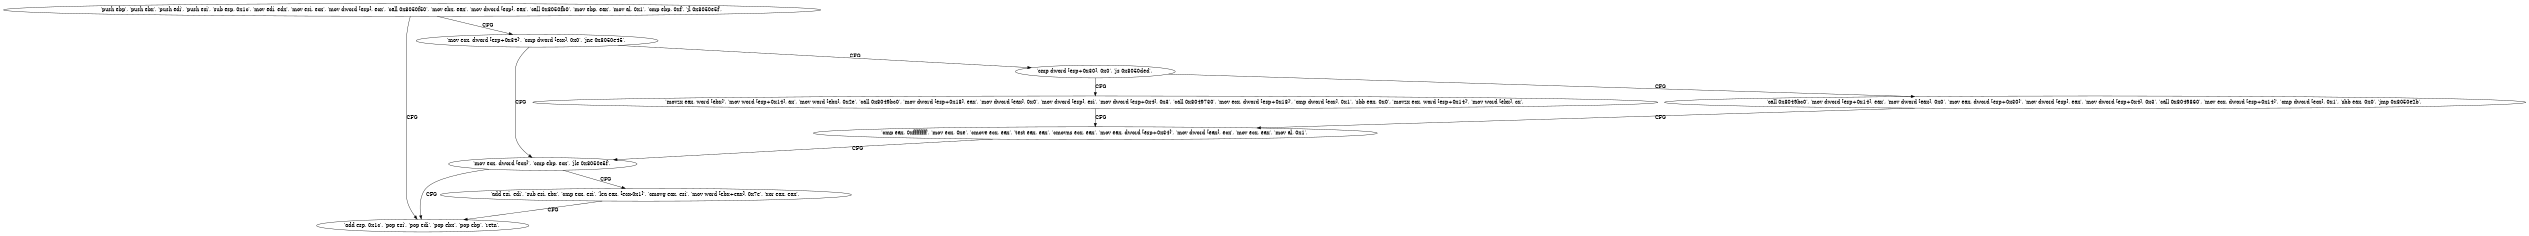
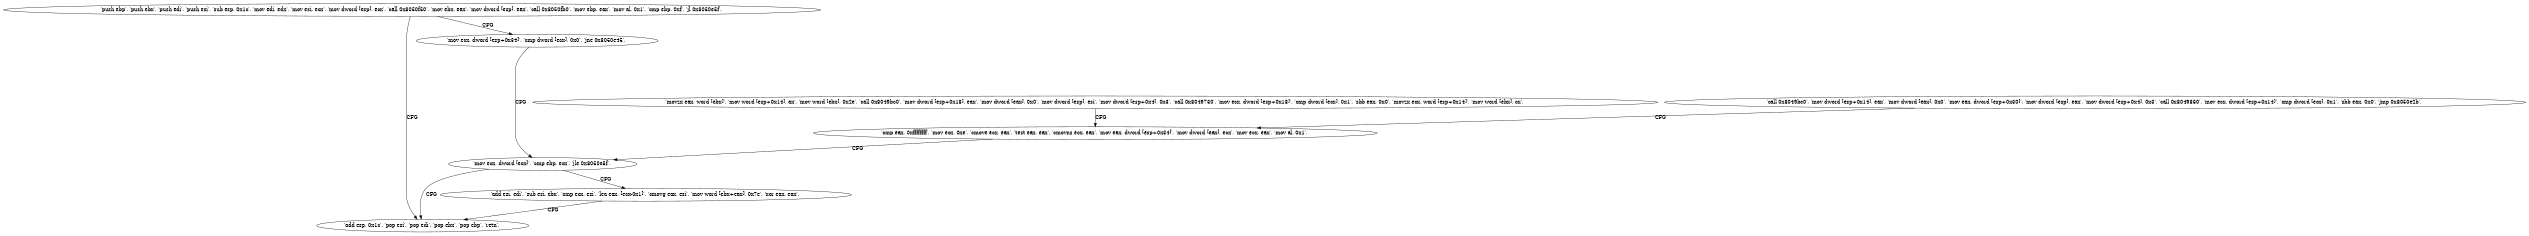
node "'cmp dword [esp+0x30], 0x0', 'js 0x8050ded',": removed
